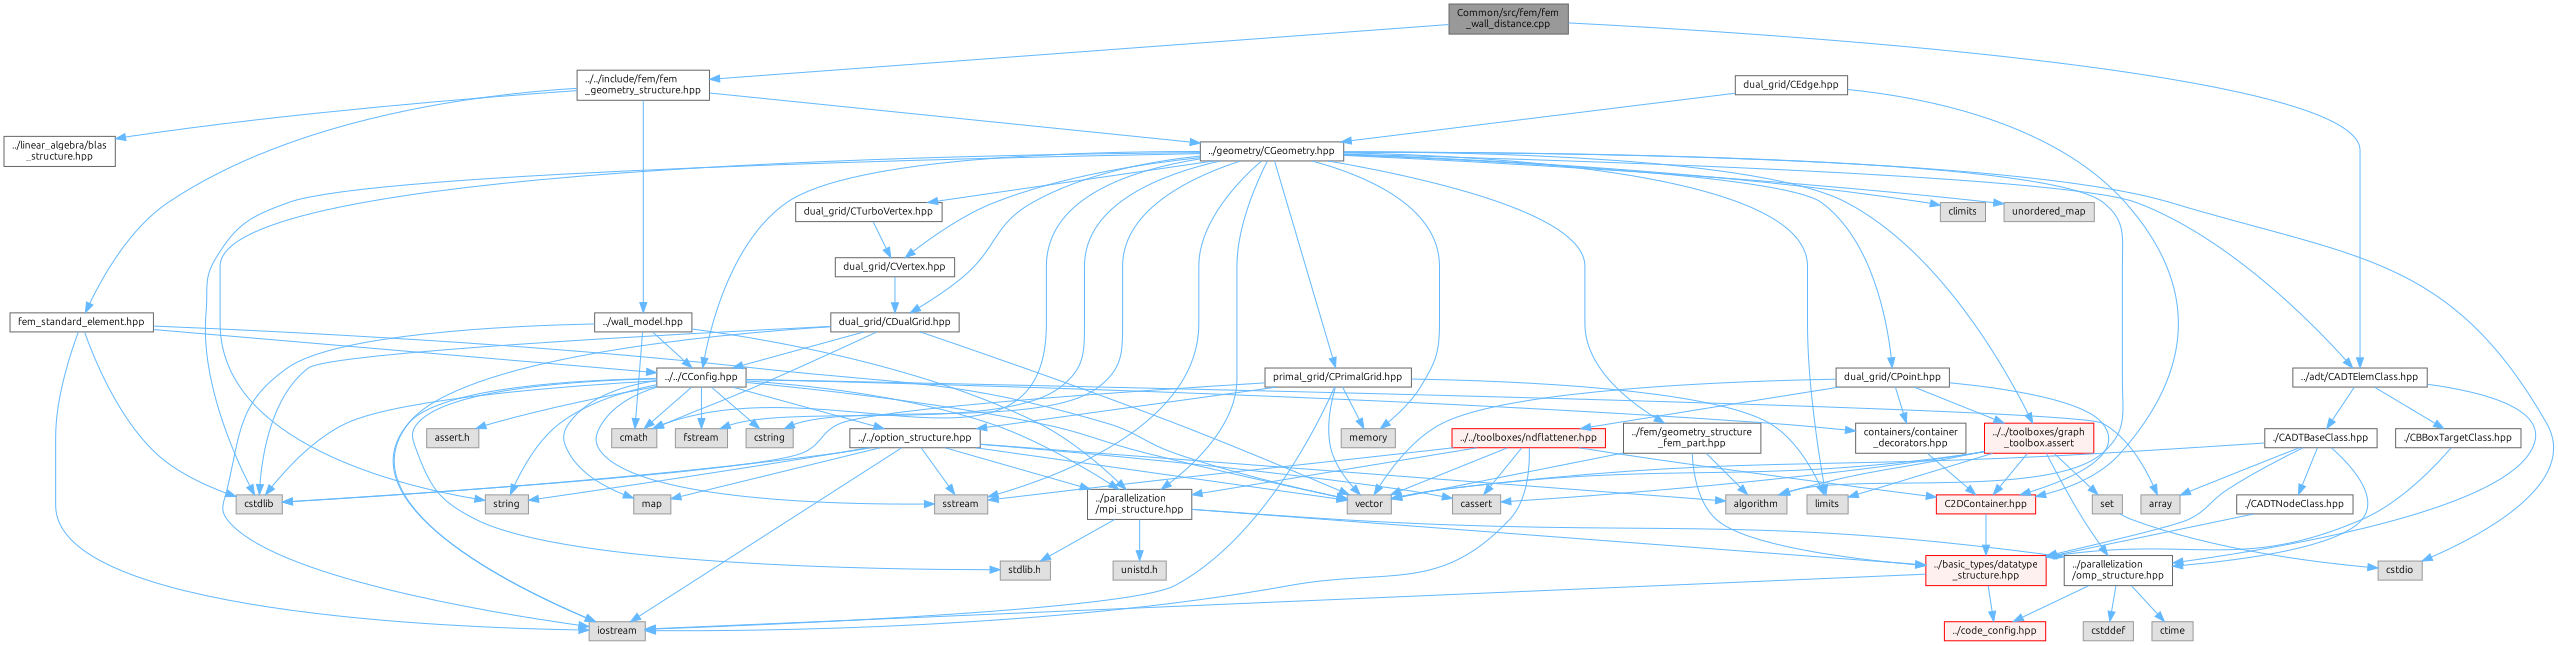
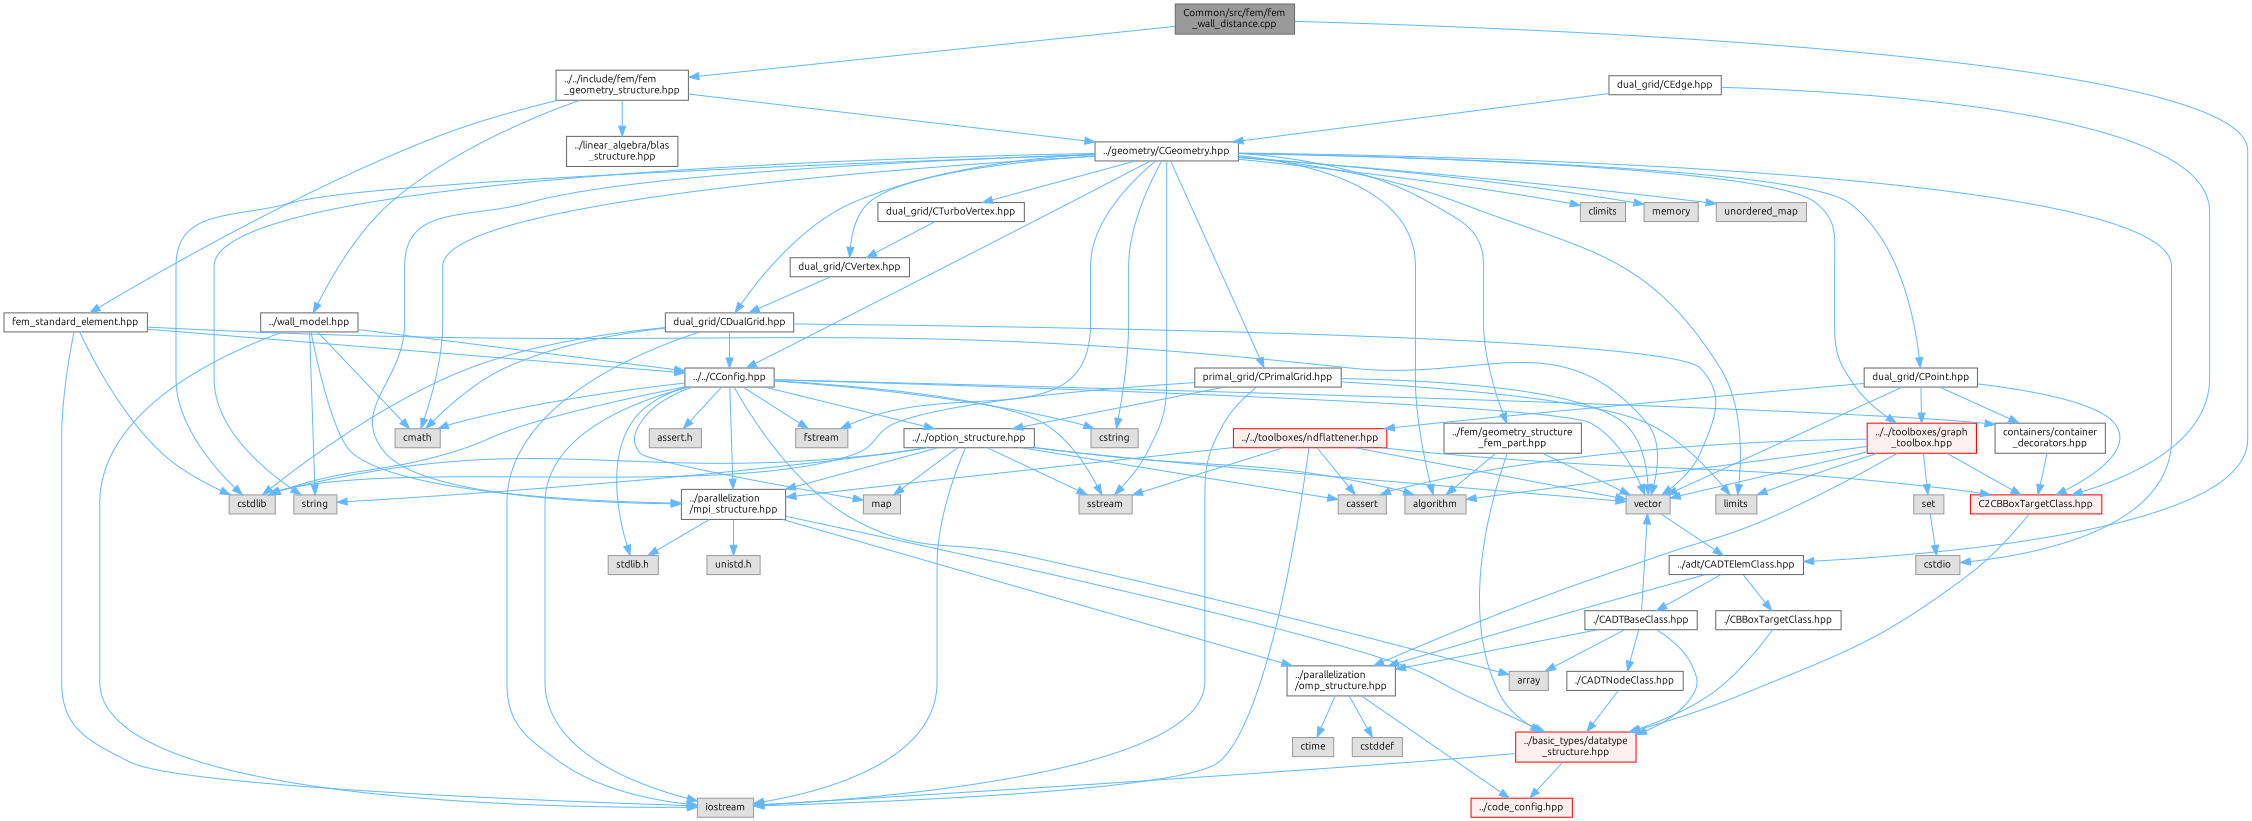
edge "../geometry/CGeometry.hpp" -> "../adt/CADTElemClass.hpp": now "vector" -> "../adt/CADTElemClass.hpp"
edge "primal_grid/CPrimalGrid.hpp" -> "memory": removed
edge "../../CConfig.hpp" -> "string": now "../wall_model.hpp" -> "string"
node "../../toolboxes/graph _toolbox.assert": label "../../toolboxes/graph _toolbox.assert" -> "../../toolboxes/graph _toolbox.hpp"
node "C2DContainer.hpp": label "C2DContainer.hpp" -> "C2CBBoxTargetClass.hpp"
